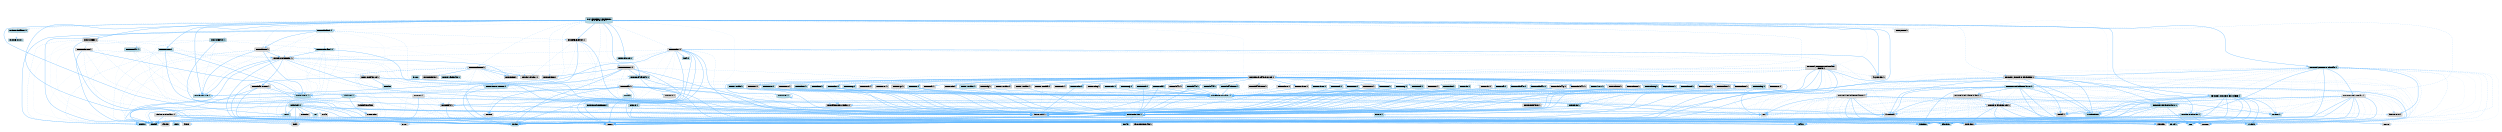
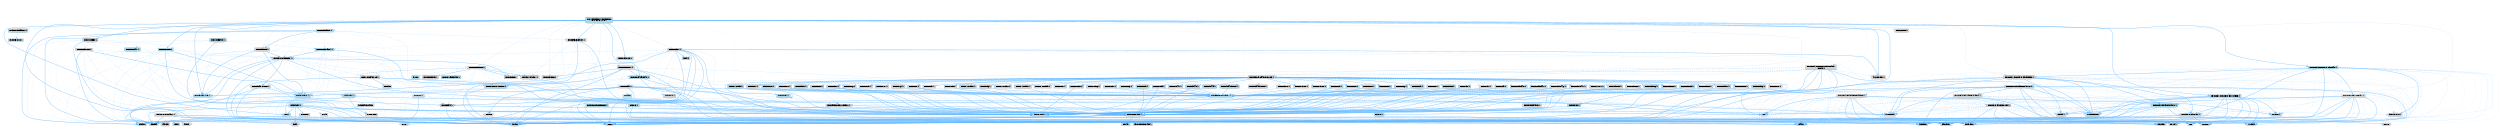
node "new": removed
